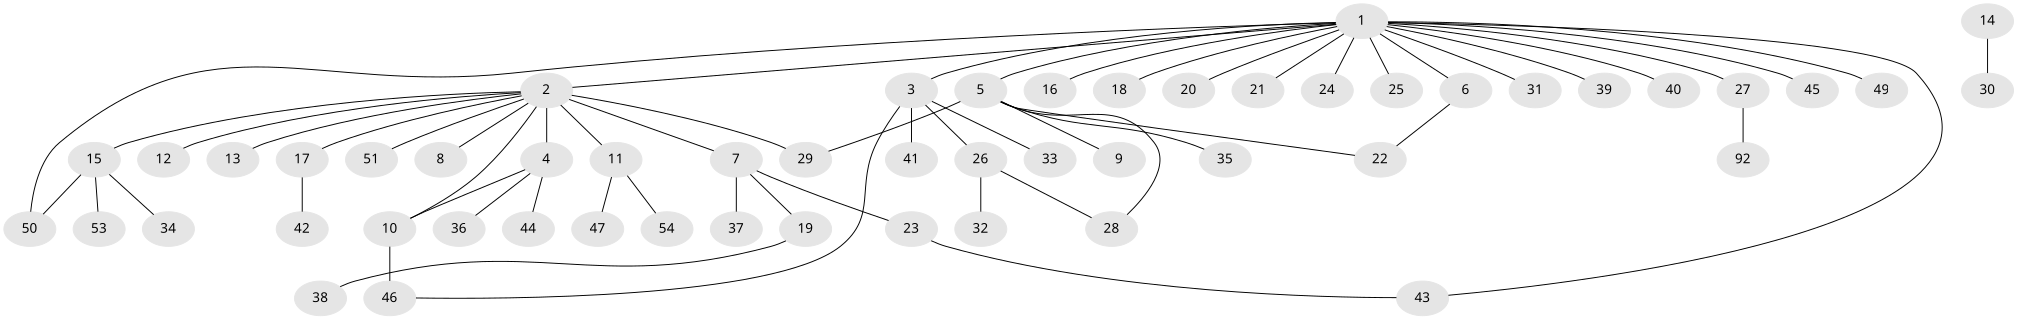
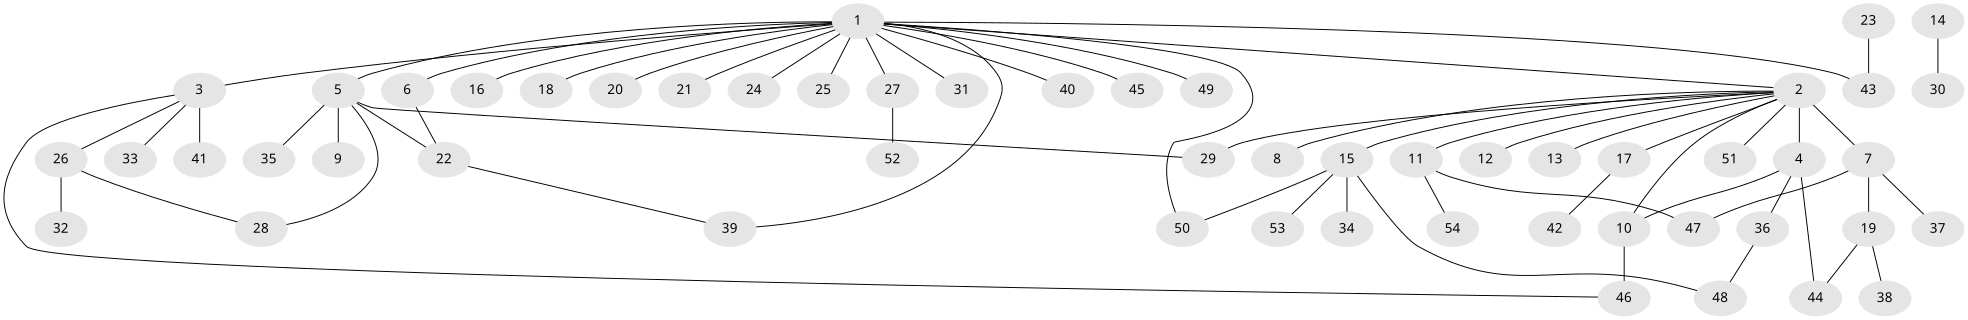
node "92": label "92" -> "52"
edge "22" -- "39": added
edge "7" -- "23": now "7" -- "47"
edge "19" -- "44": added
node "48": added
